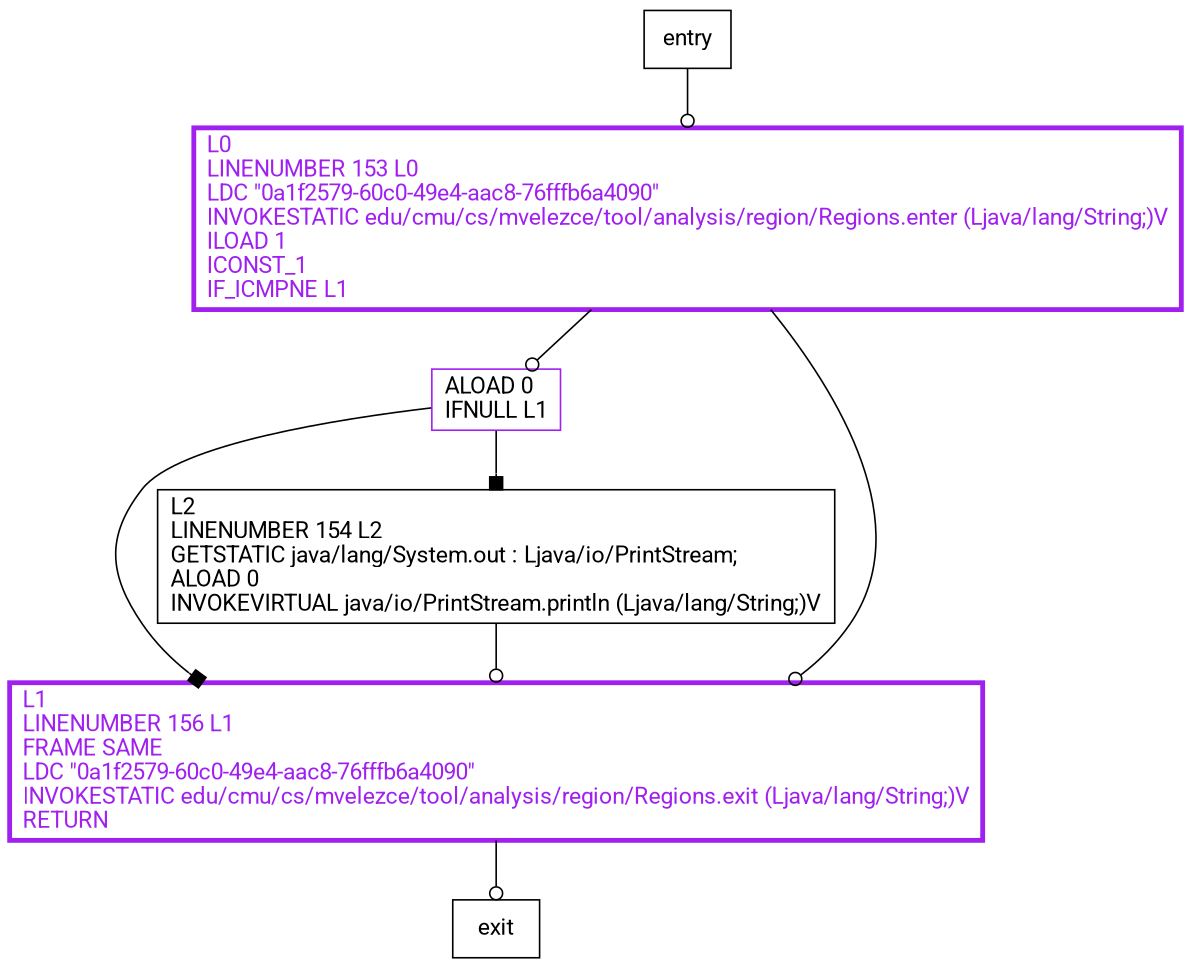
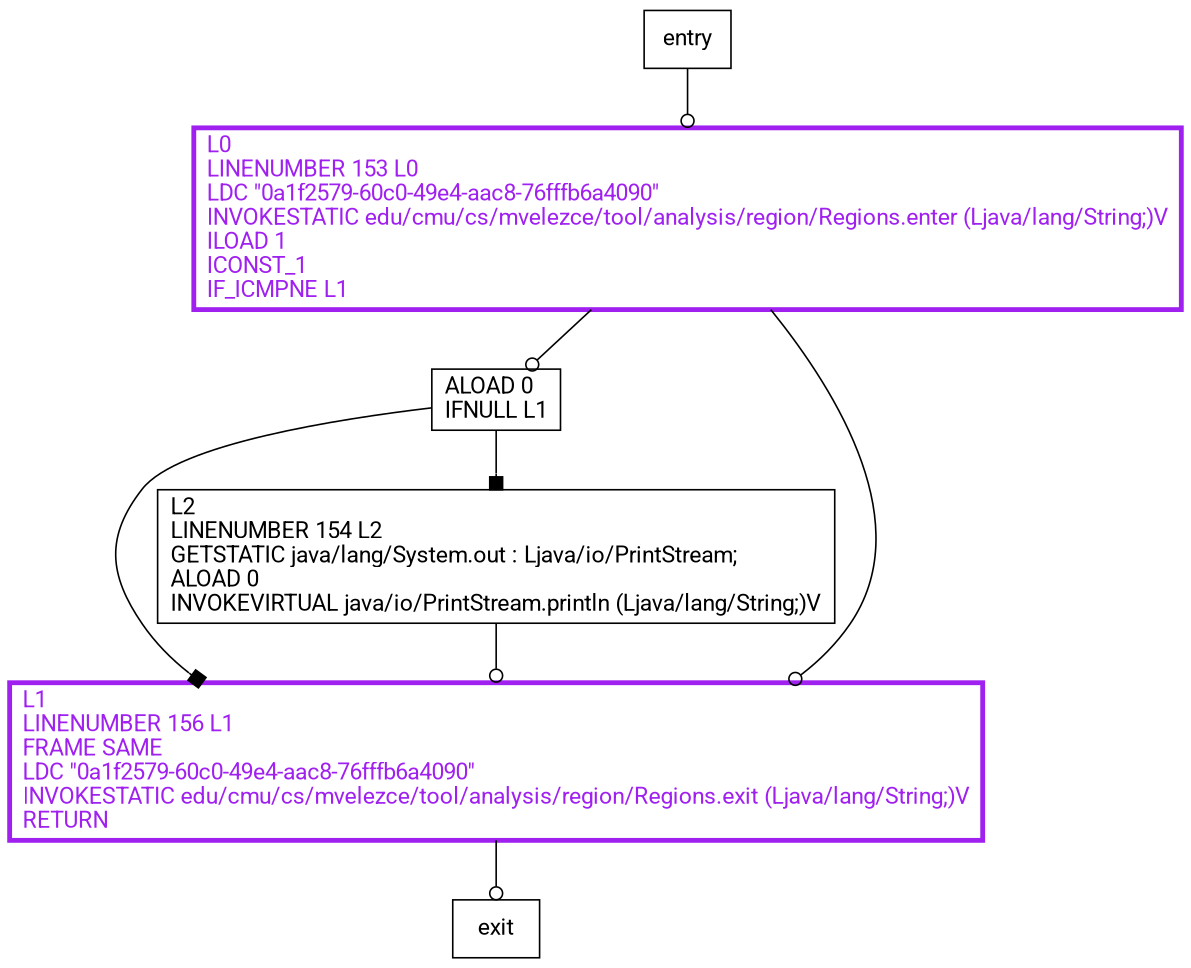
node "ALOAD 0 IFNULL L1": color purple -> black
